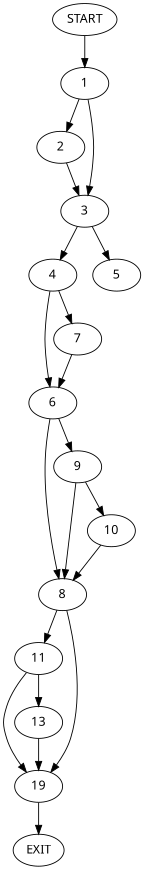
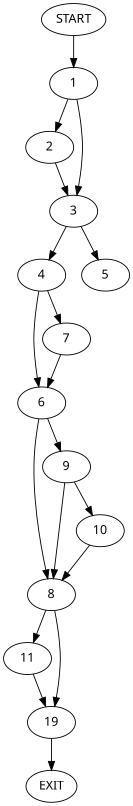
node "13": removed
